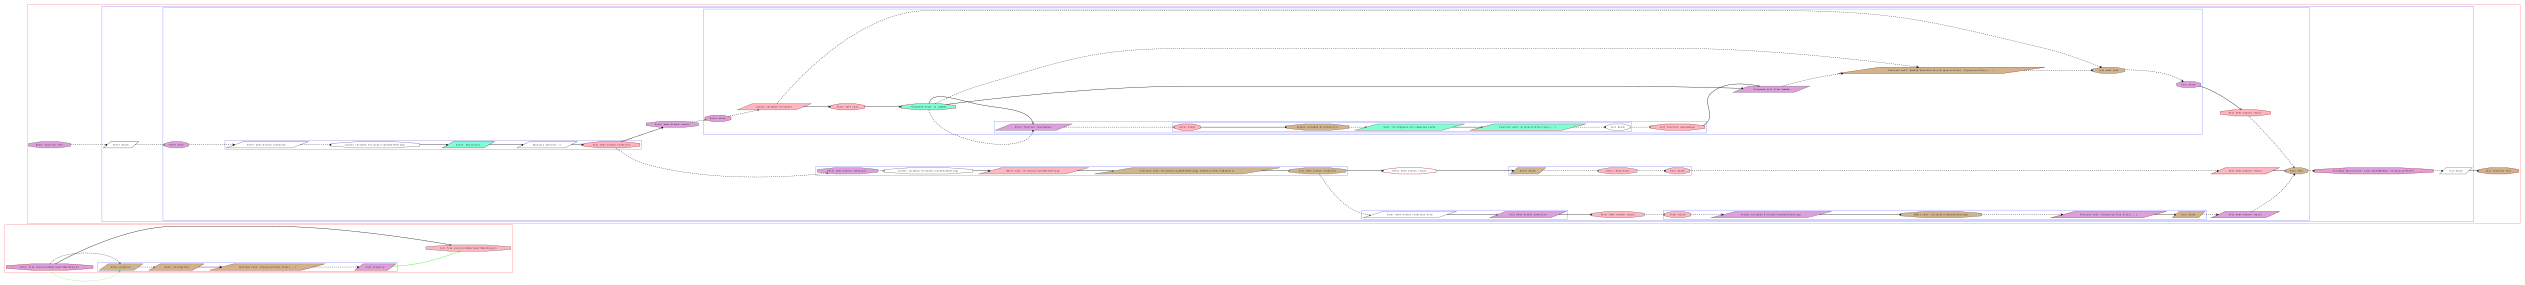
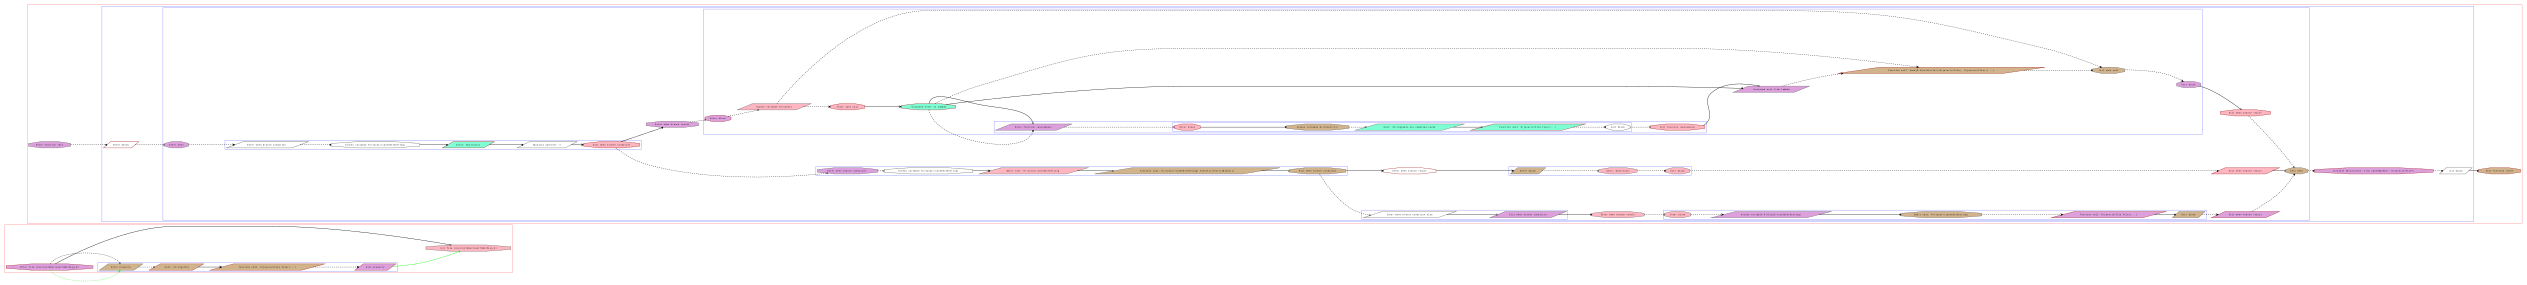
edge "Access variable R|/cache|" -> "Enter safe call": style solid -> dashed
node "Exit function test": label "Exit function test" -> "Exit function cache"
